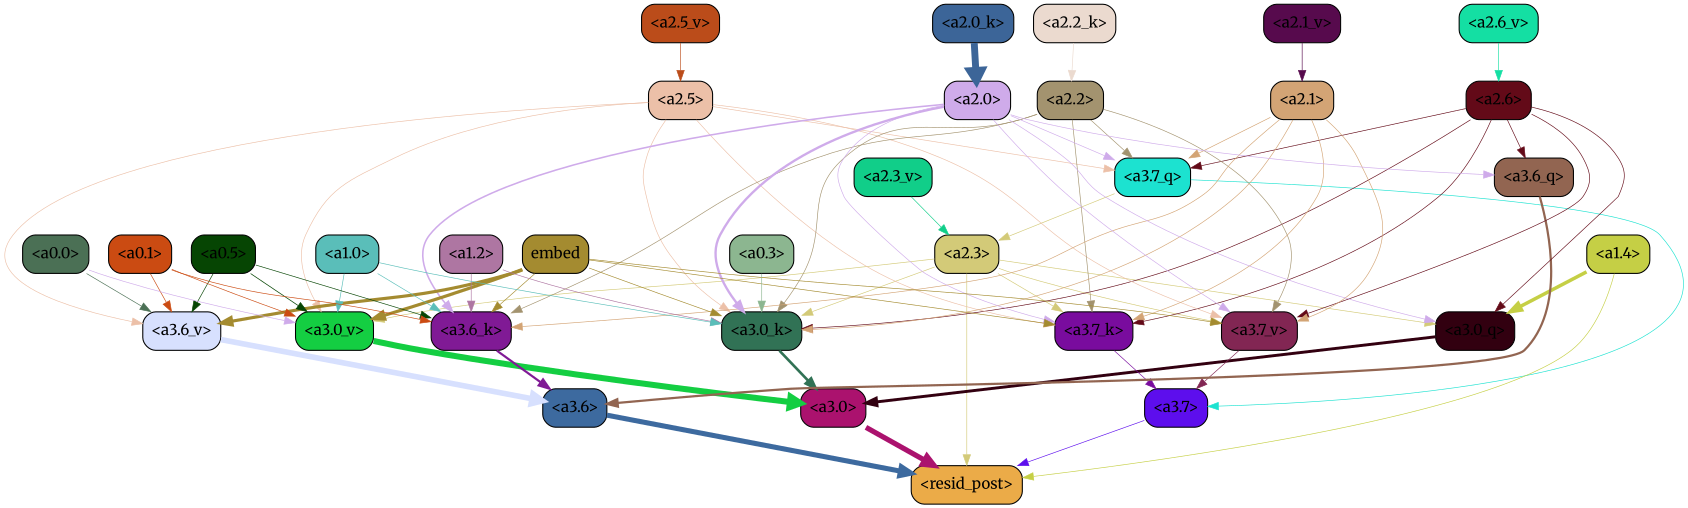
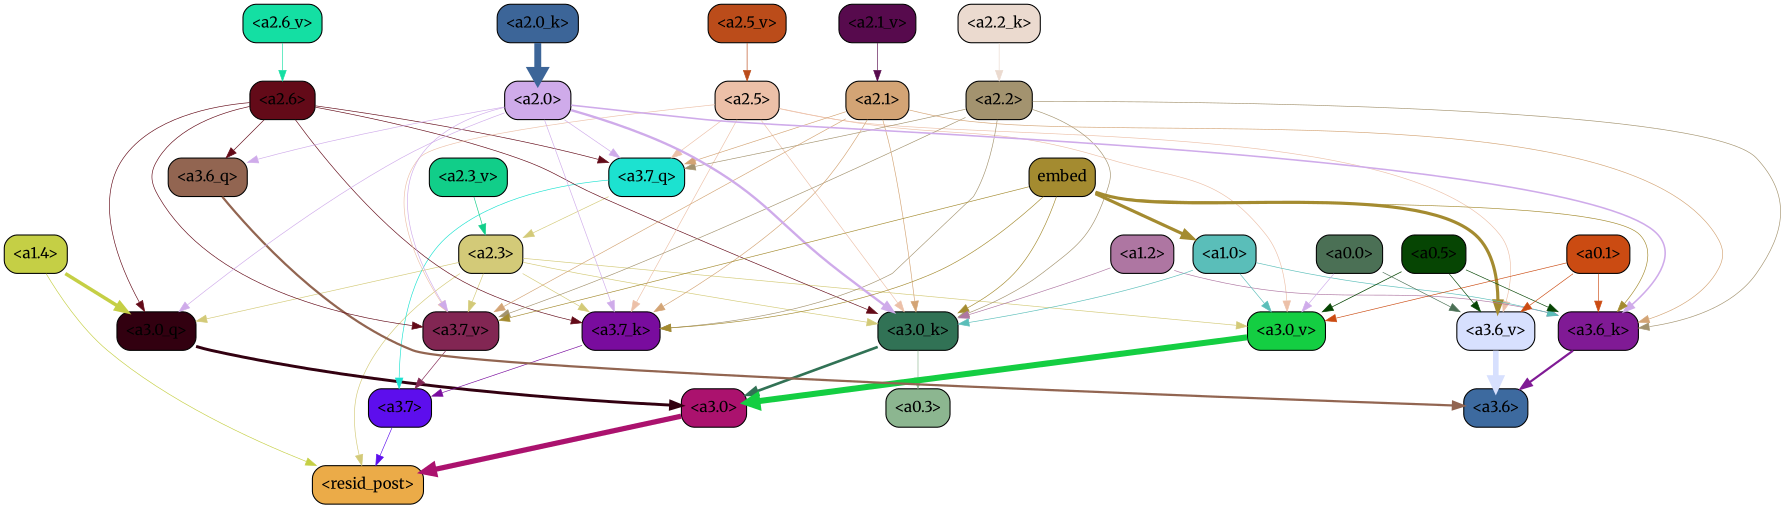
edge "<a0.3>" -> "<a3.0_k>": reversed
edge "embed" -> "<a3.0_v>": now "embed" -> "<a1.0>"
edge "<a3.6>" -> "<resid_post>": removed
